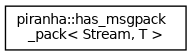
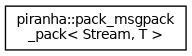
node "piranha::has_msgpack _pack< Stream, T >": label "piranha::has_msgpack _pack< Stream, T >" -> "piranha::pack_msgpack _pack< Stream, T >"
